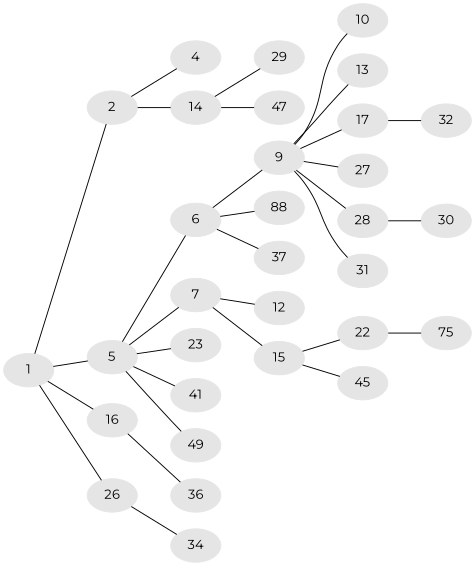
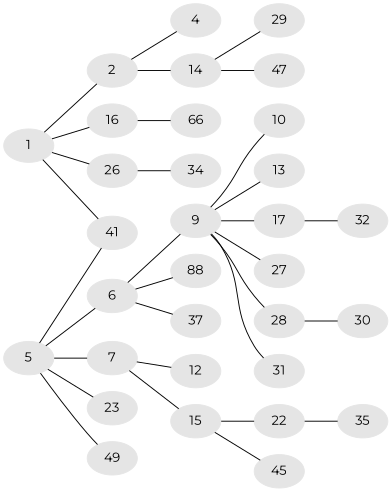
node "75": label "75" -> "35"
edge "5" -- "1": now "41" -- "1"
node "36": label "36" -> "66"
